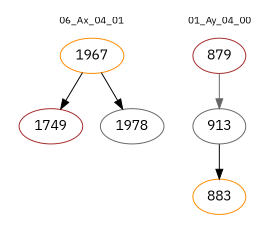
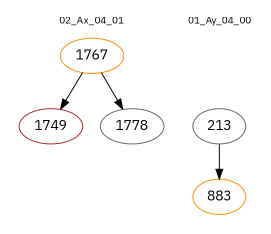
cluster "06_Ax_04_01": label "06_Ax_04_01" -> "02_Ax_04_01"
node "1967": label "1967" -> "1767"
node "879": removed
node "1978": label "1978" -> "1778"
node "913": label "913" -> "213"
